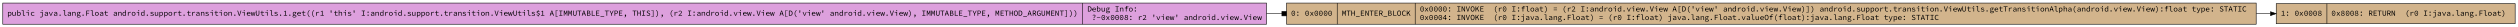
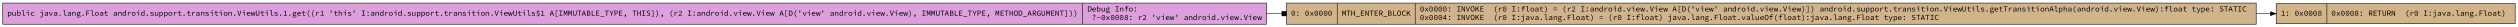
node "1: 0x0008": text "0x8008: RETURN  (r0 I:java.lang.Float)" -> "0x0008: RETURN  (r0 I:java.lang.Float)"
